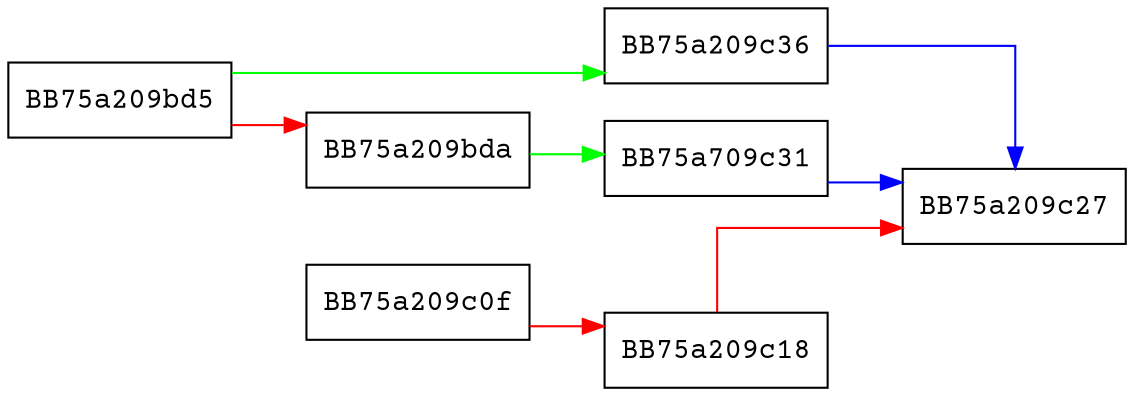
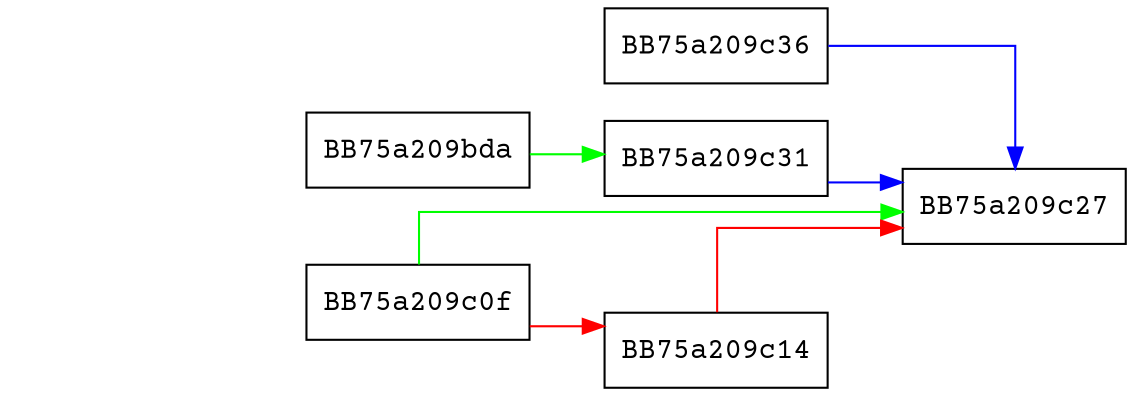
node "BB75a209bd5": removed
node "BB75a709c31": label "BB75a709c31" -> "BB75a209c31"
edge "BB75a209c0f" -> "BB75a209c27": added
node "BB75a209c18": label "BB75a209c18" -> "BB75a209c14"
